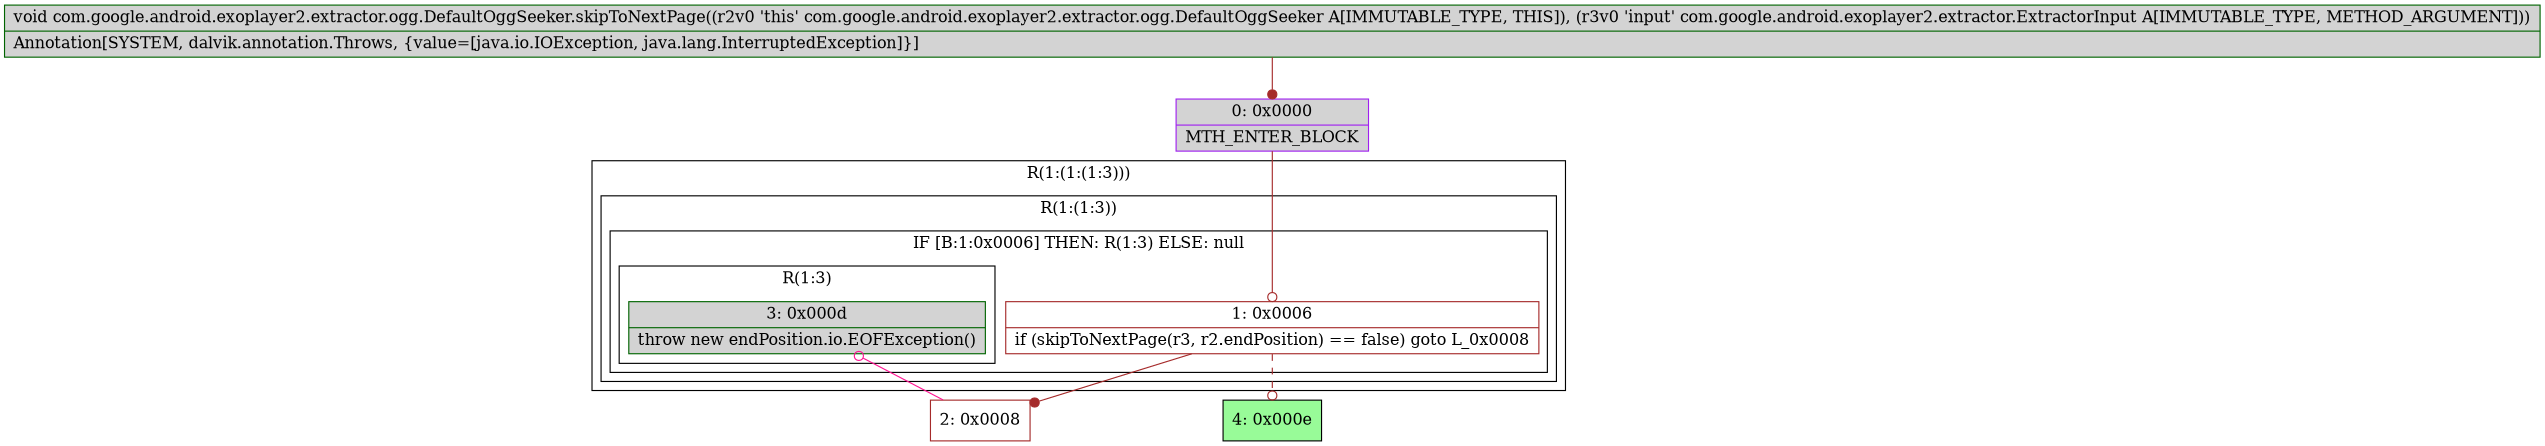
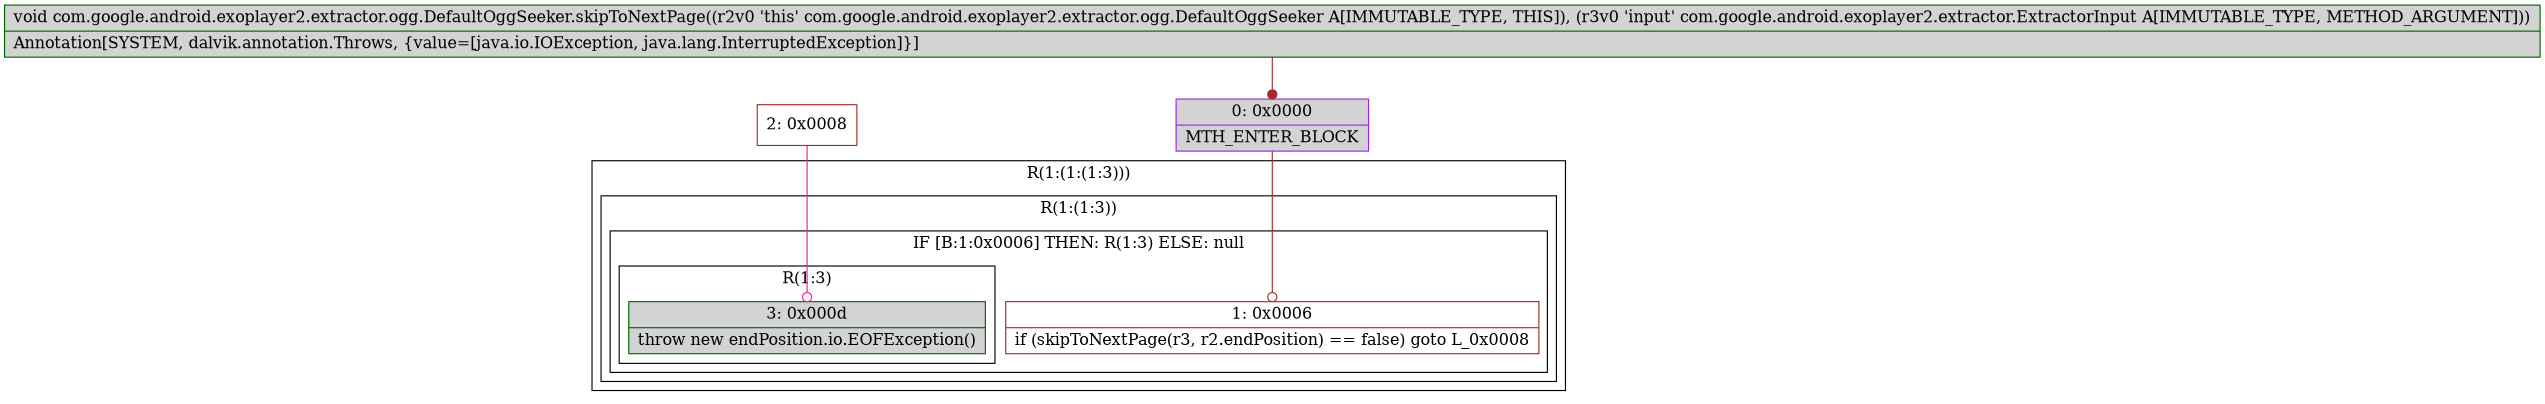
edge "1: 0x0006" -> "2: 0x0008": removed
node "4: 0x000e": removed
